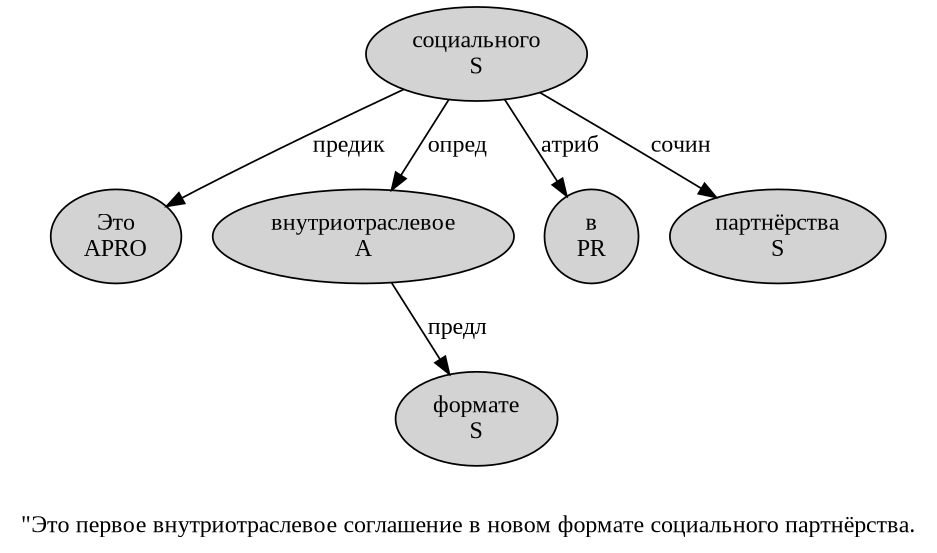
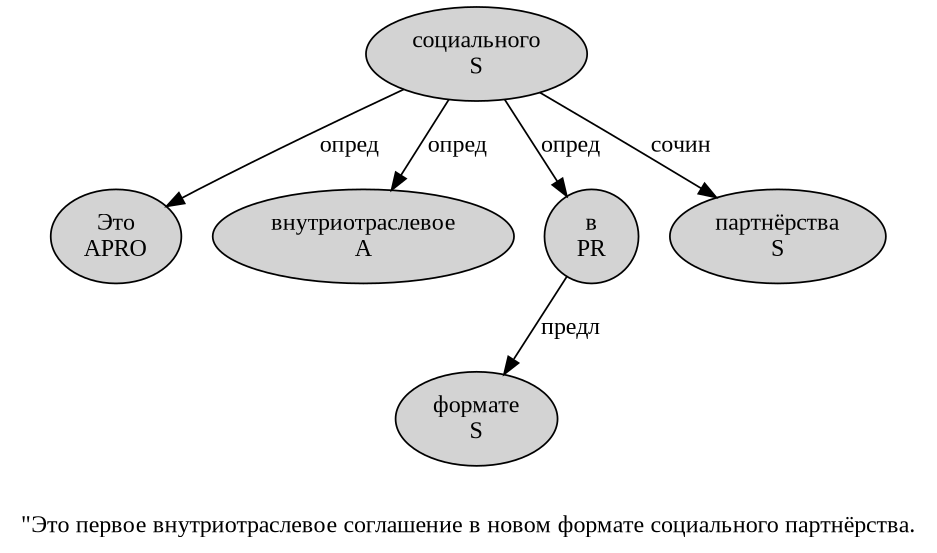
edge "социального S" -> "Это APRO": label "предик" -> "опред"
edge "социального S" -> "в PR": label "атриб" -> "опред"
edge "внутриотраслевое A" -> "формате S": now "в PR" -> "формате S"
